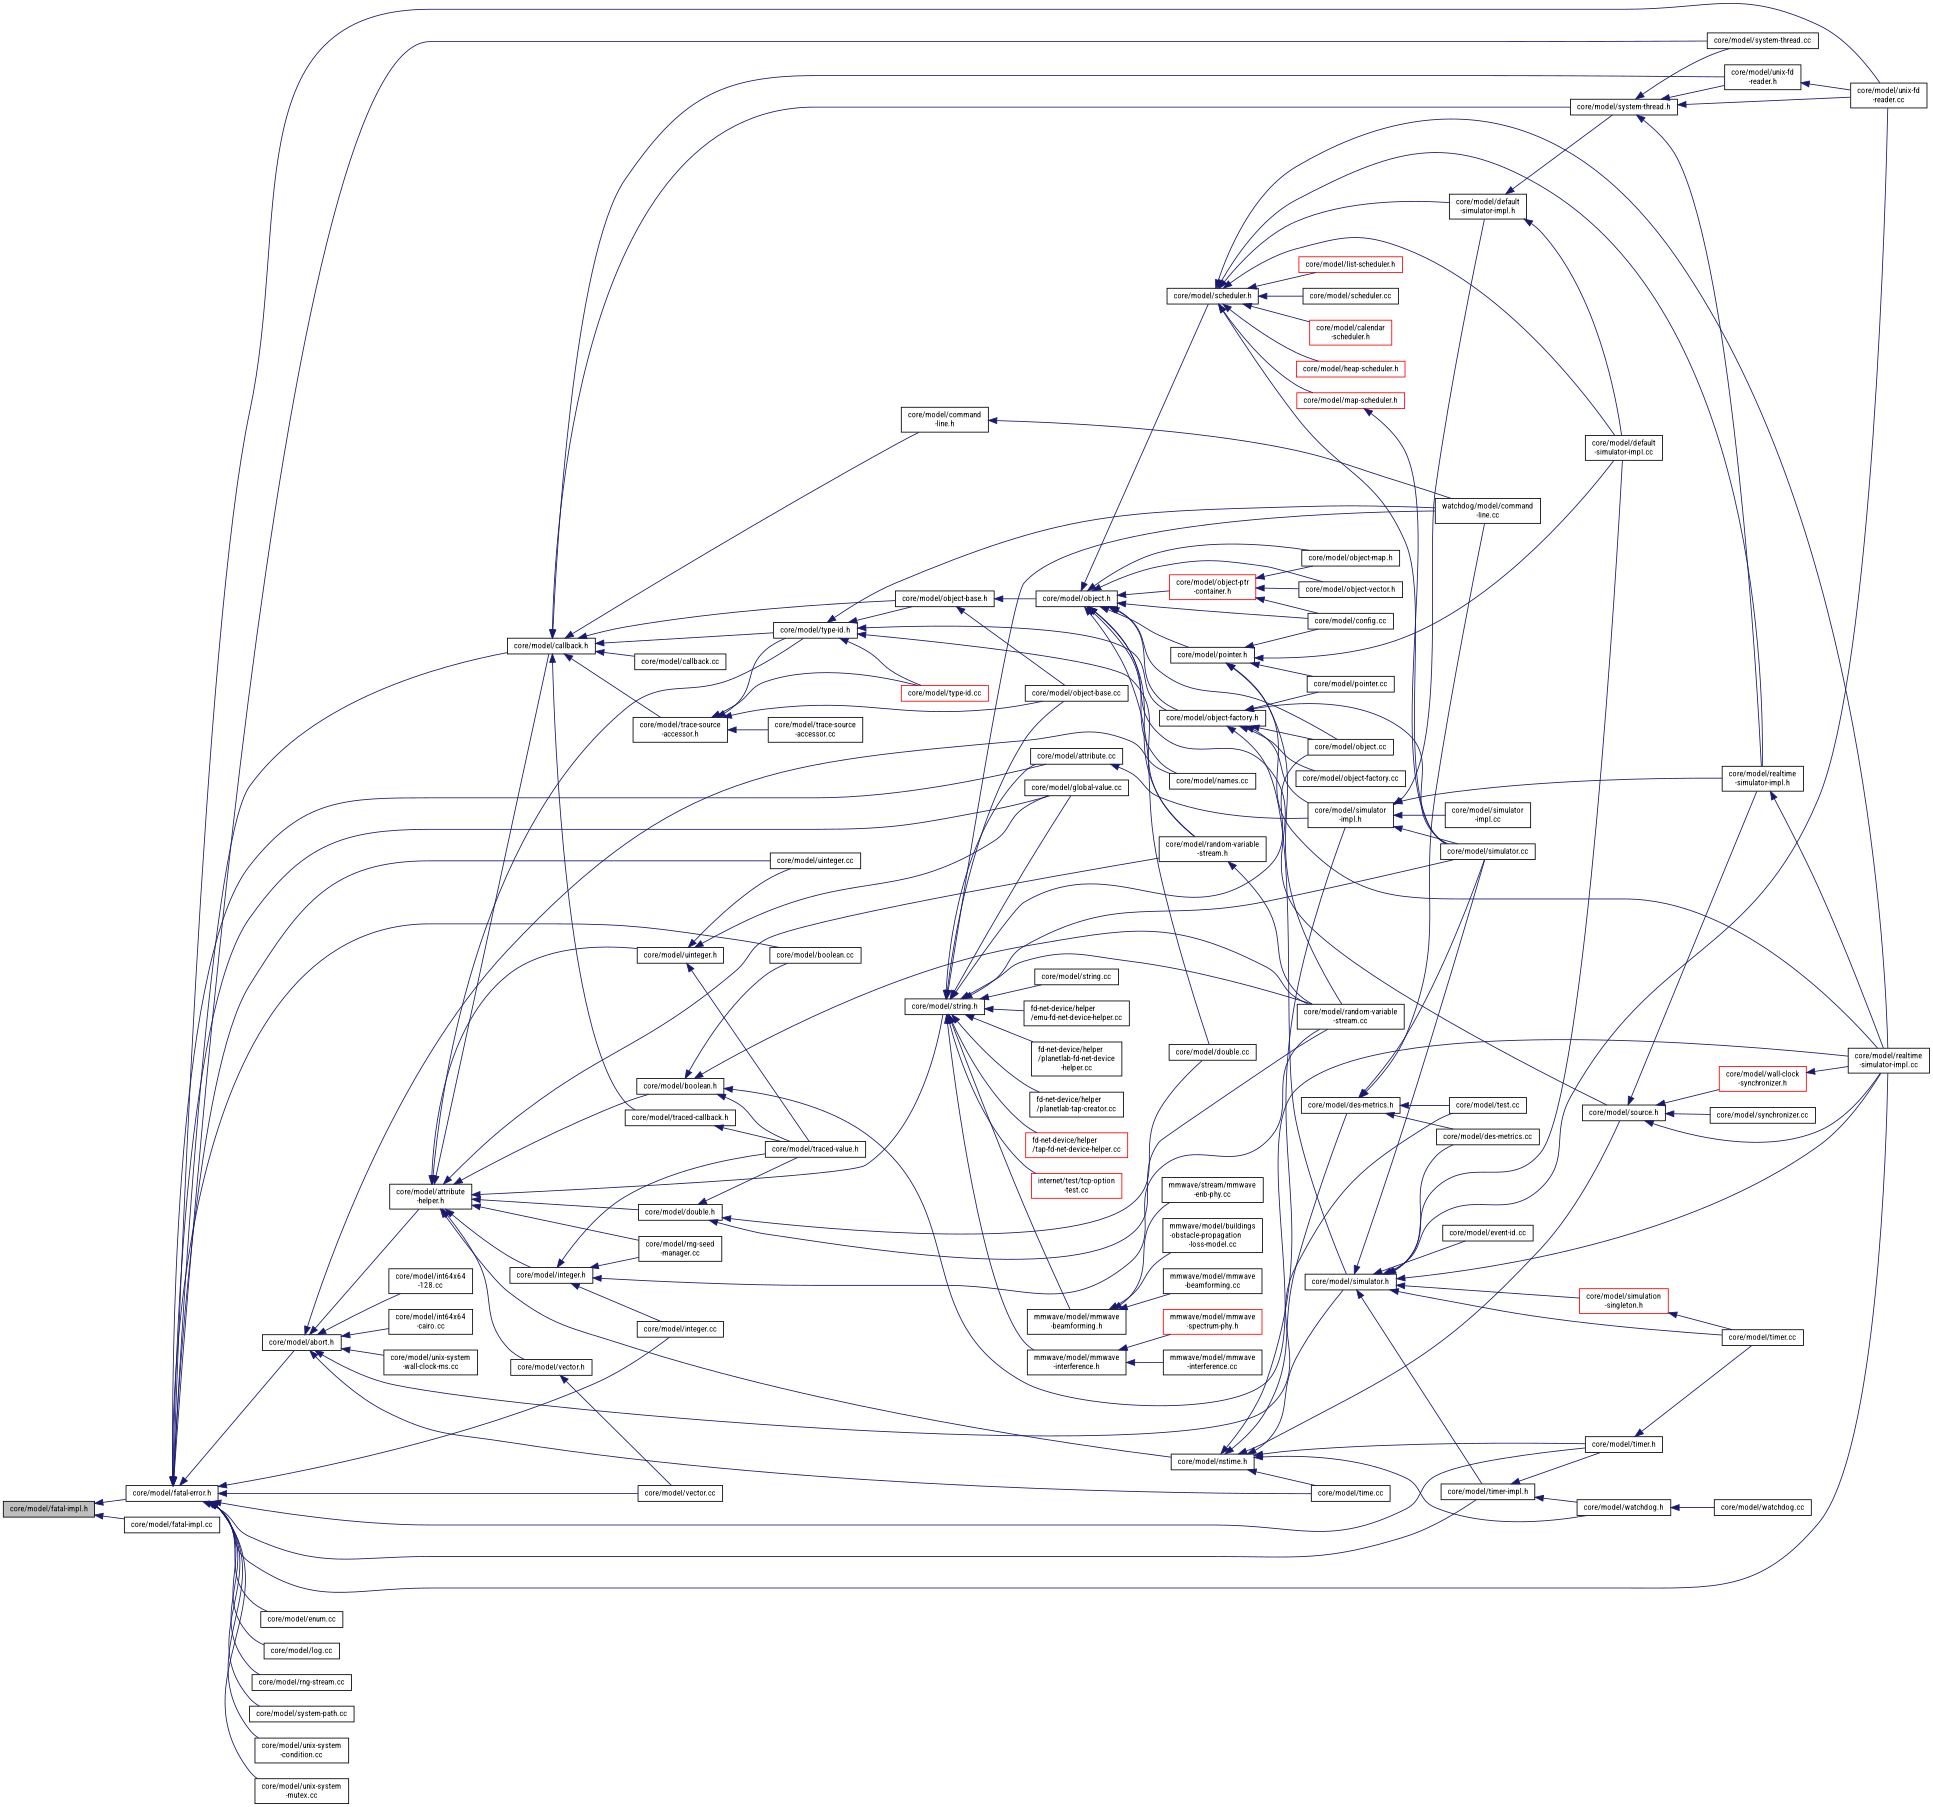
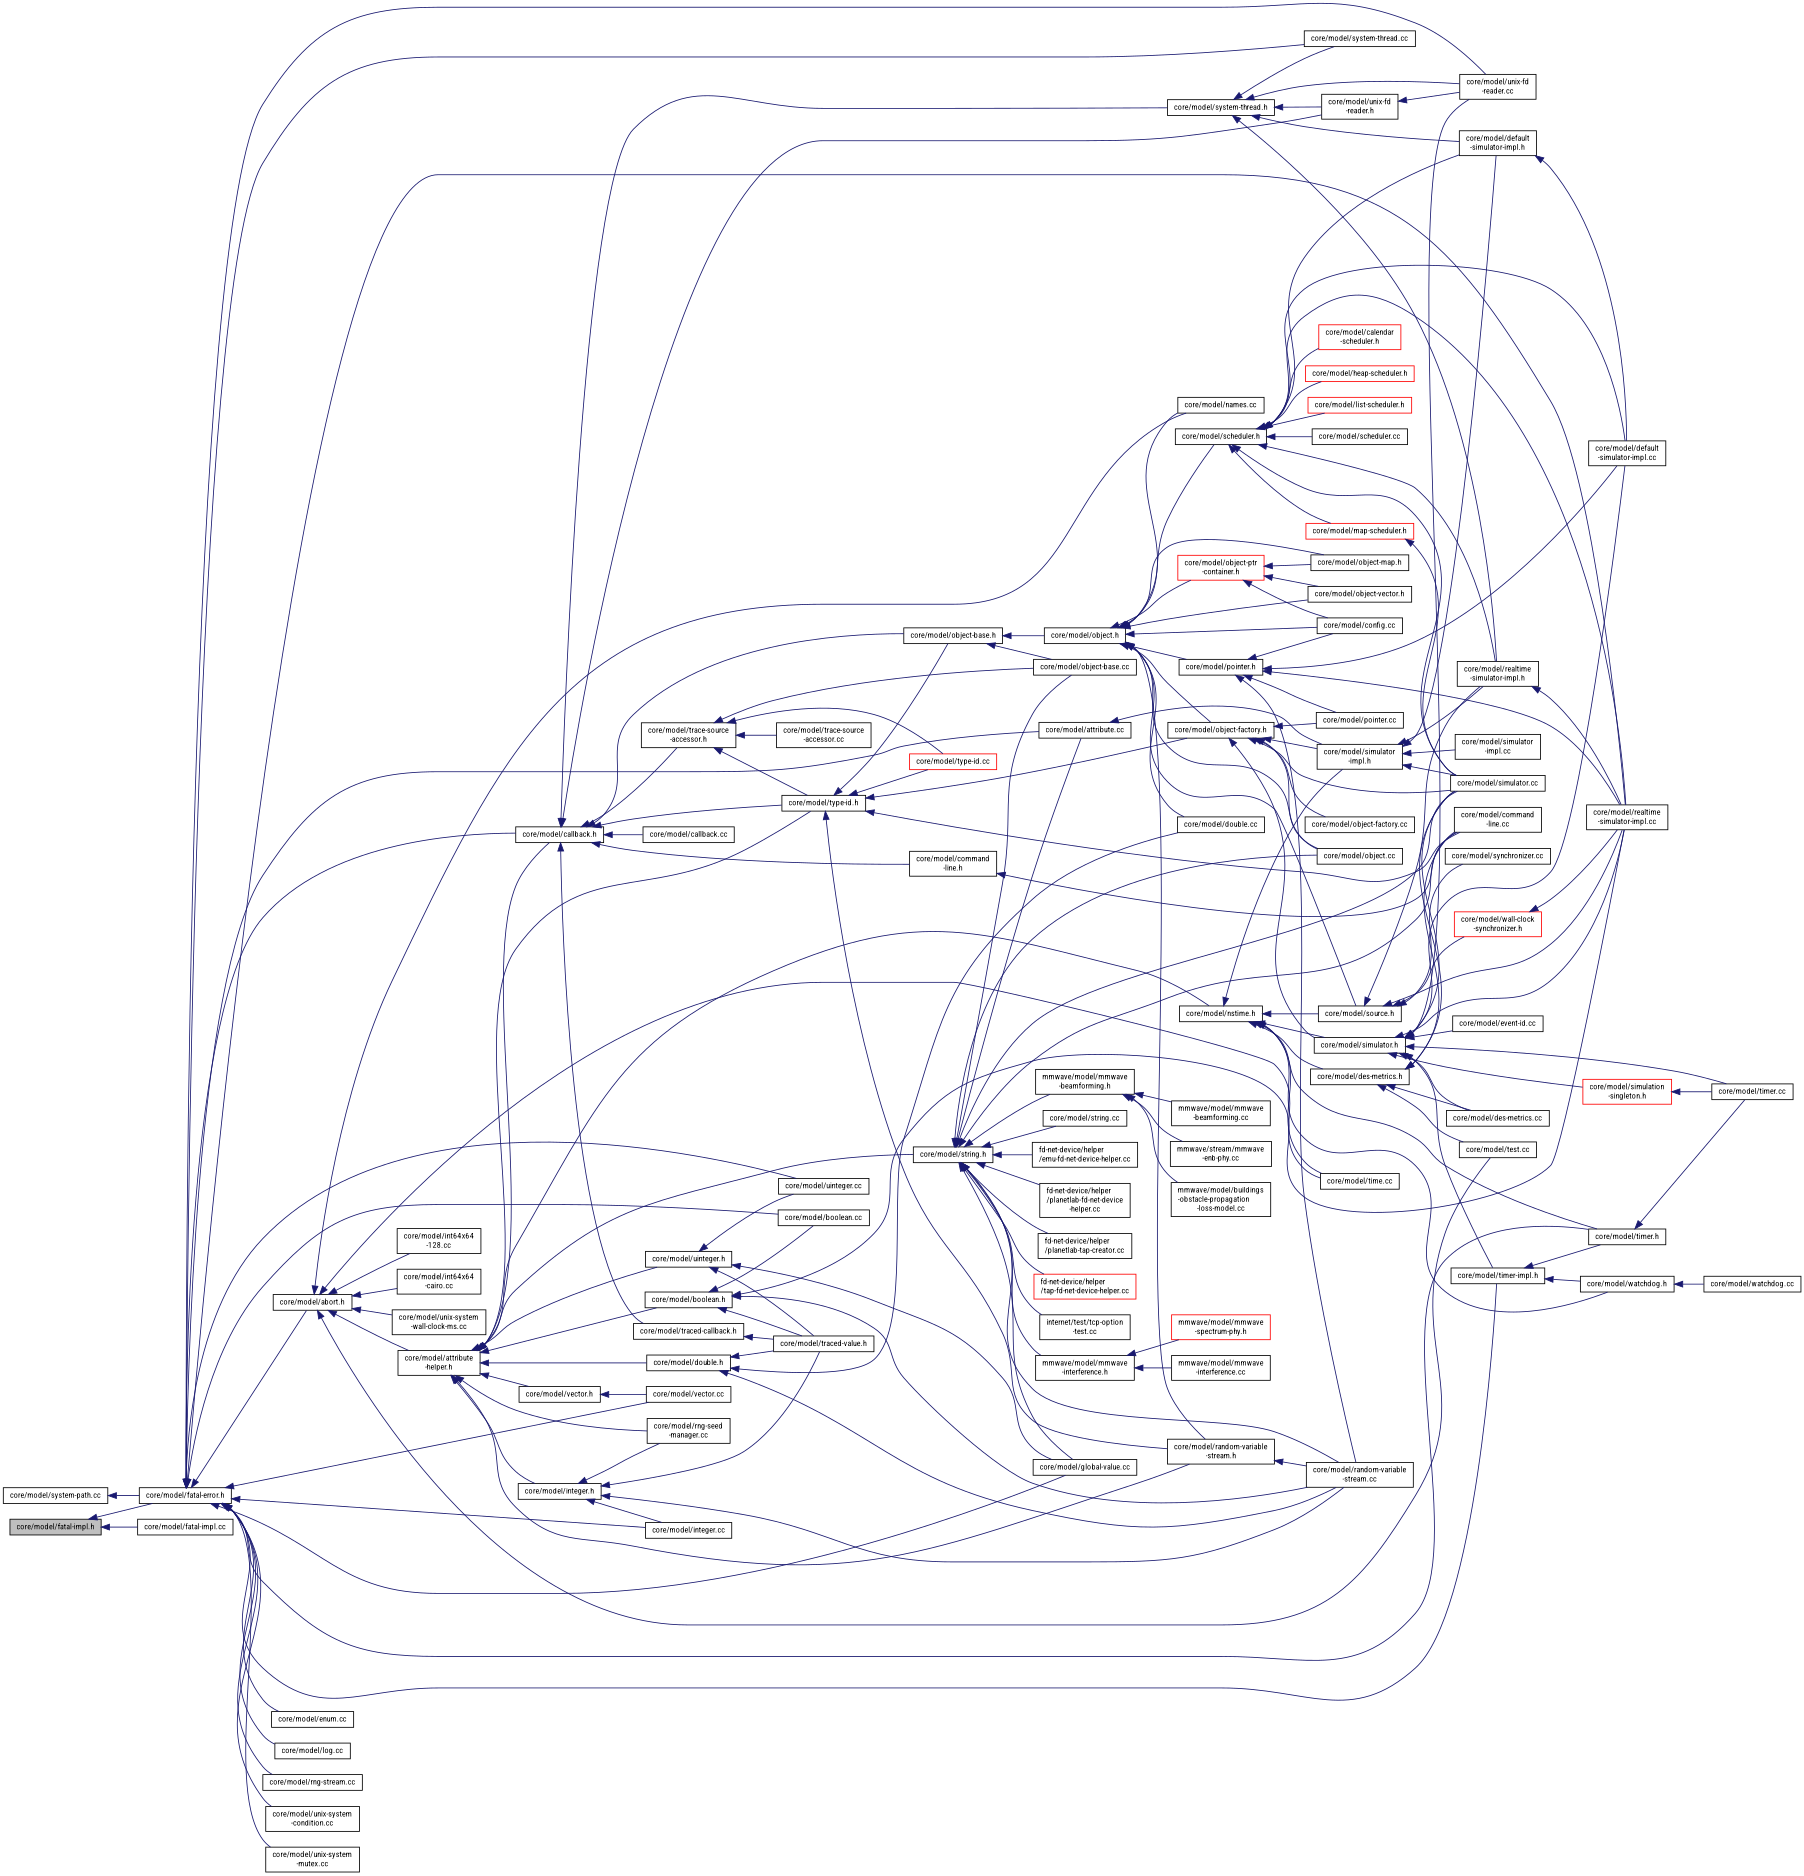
edge "core/model/system-thread.h" -> "core/model/default -simulator-impl.h": reversed
node "watchdog/model/command -line.cc": label "watchdog/model/command -line.cc" -> "core/model/command -line.cc"
node "internet/test/tcp-option -test.cc": color red -> black
edge "core/model/system-path.cc" -> "core/model/fatal-error.h": reversed
